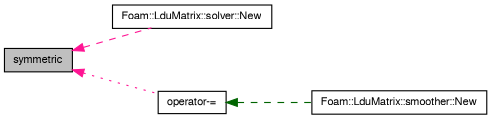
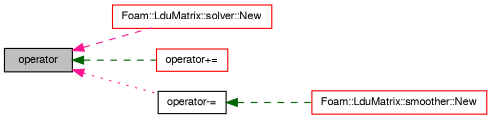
node "Foam::LduMatrix::solver::New": color black -> red
node "symmetric": label "symmetric" -> "operator"
node "operator+=": added
node "Foam::LduMatrix::smoother::New": color black -> red
